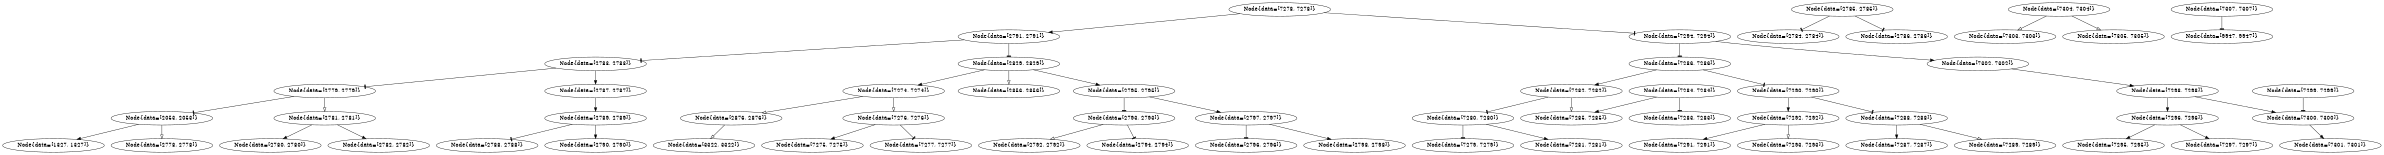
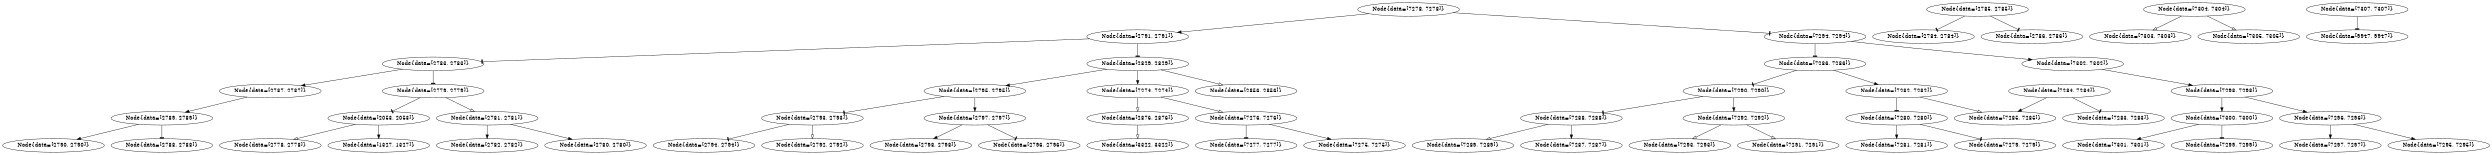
edge "Node{data=[7299, 7299]}" -> "Node{data=[7300, 7300]}": reversed
edge "Node{data=[7292, 7292]}" -> "Node{data=[7291, 7291]}": arrowhead normal -> onormal
